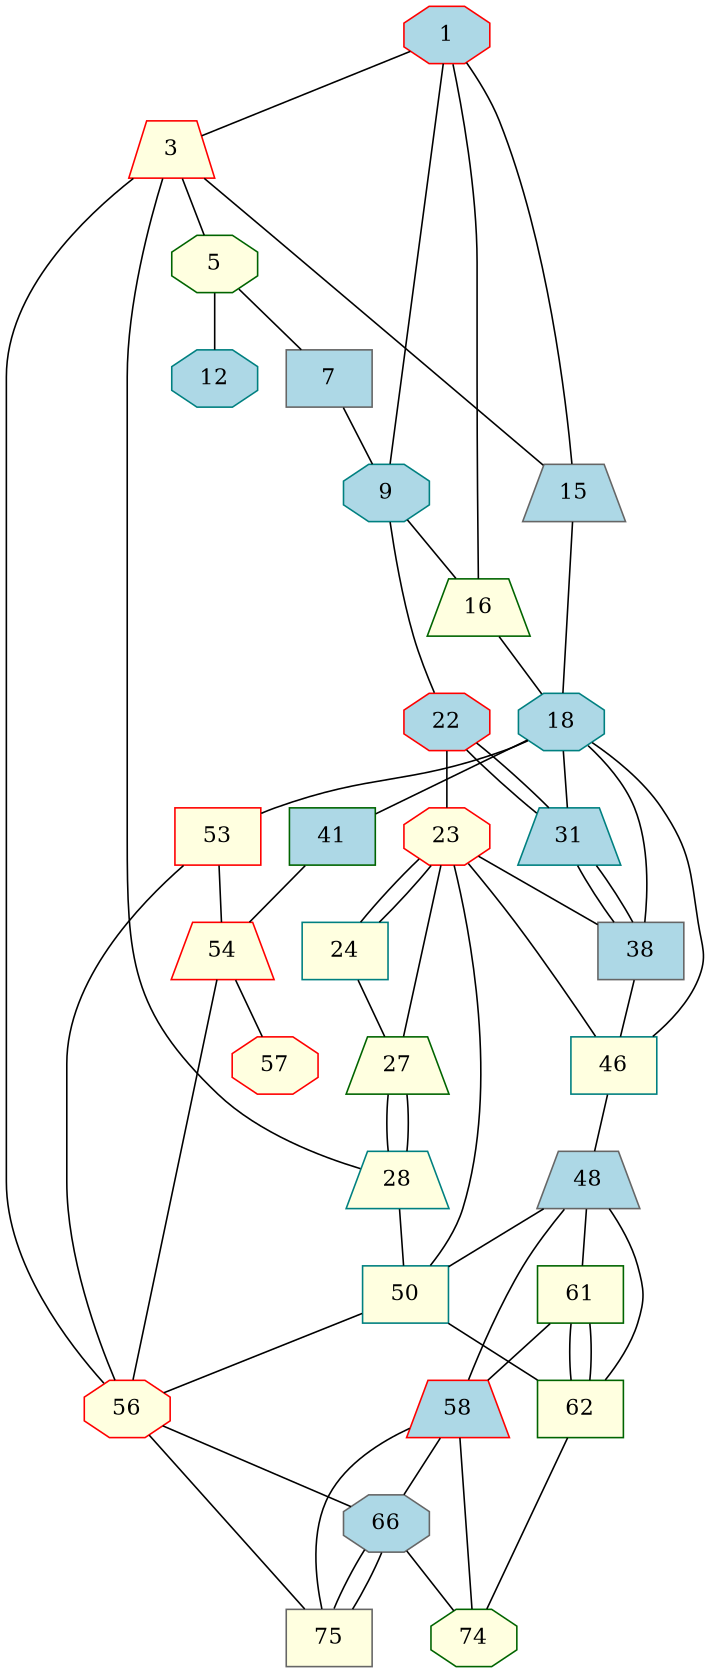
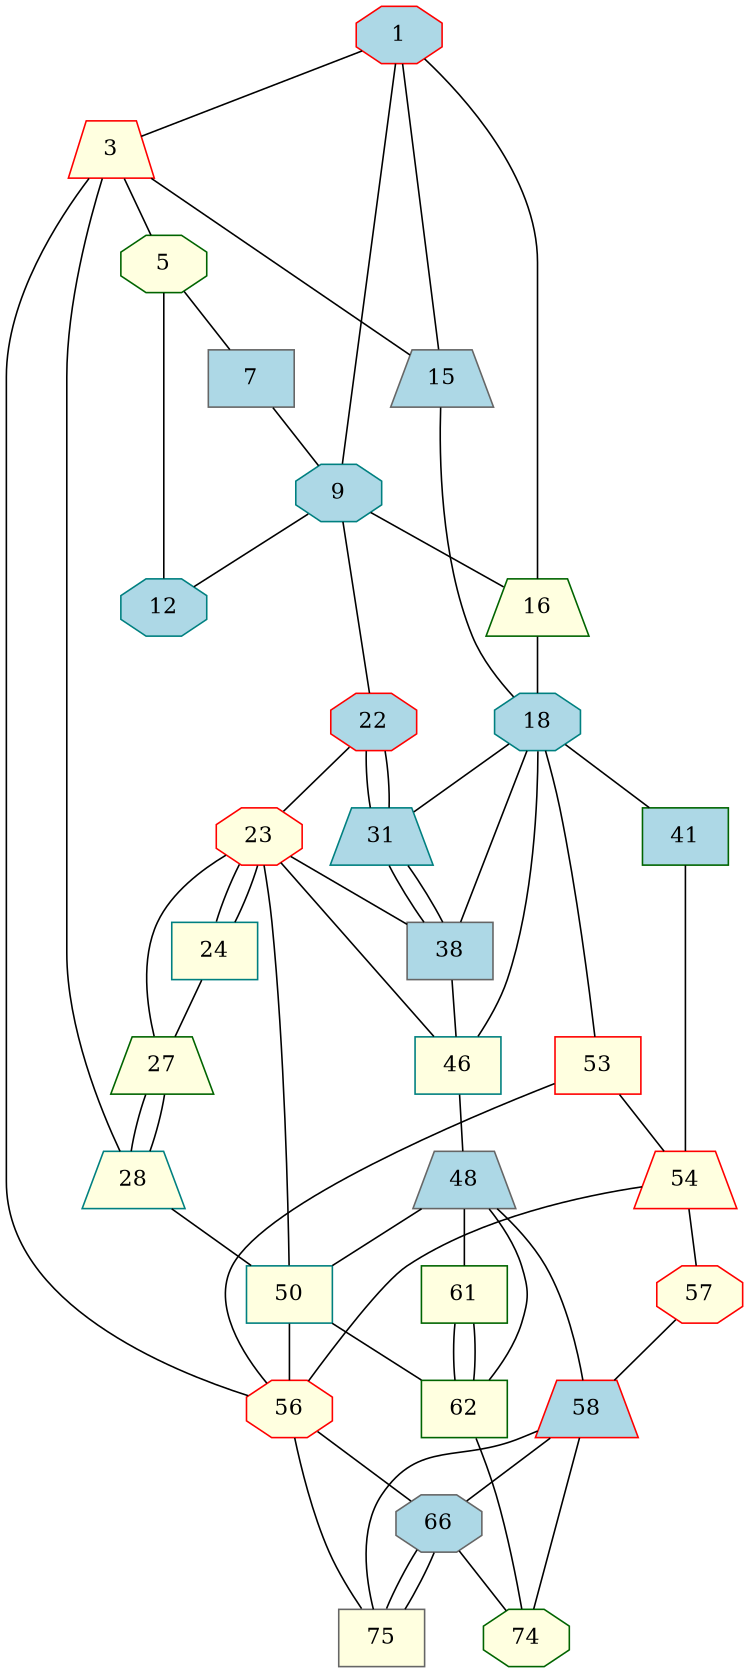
edge "9" -- "12": added
edge "61" -- "58": now "57" -- "58"
